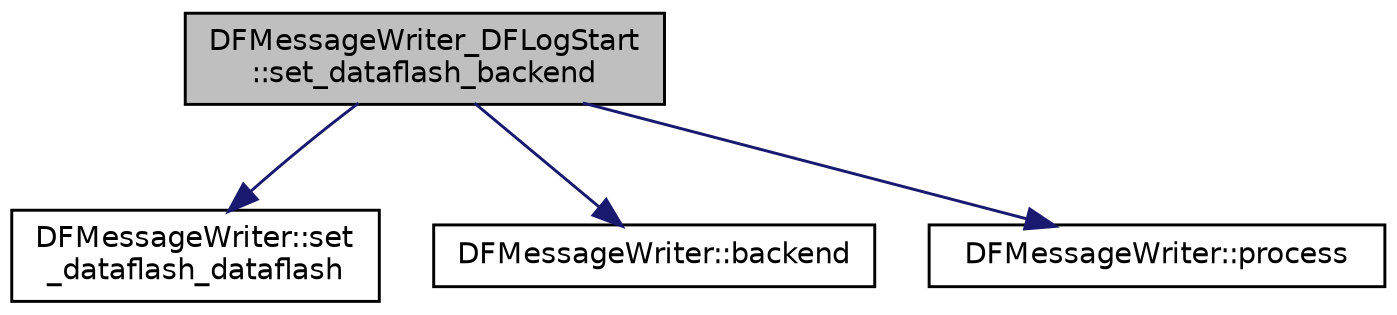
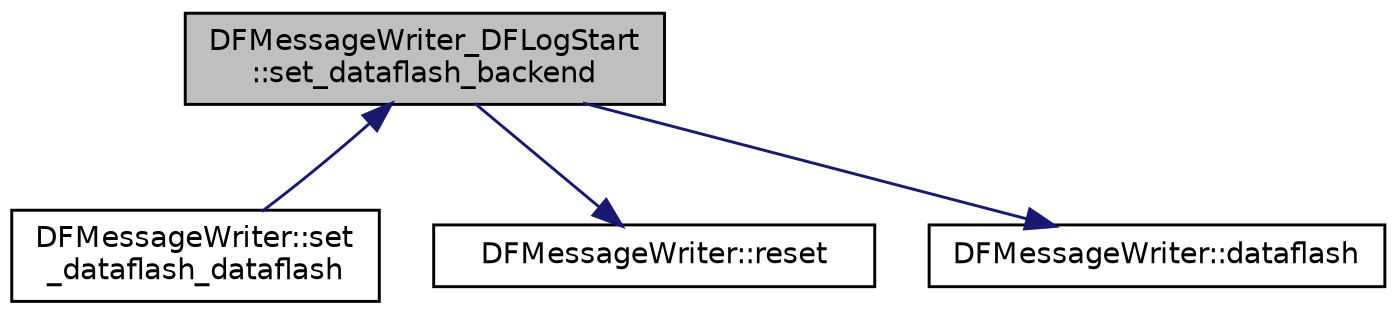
edge "DFMessageWriter_DFLogStart ::set_dataflash_backend" -> "DFMessageWriter::set _dataflash_dataflash": reversed
node "DFMessageWriter::backend": label "DFMessageWriter::backend" -> "DFMessageWriter::reset"
node "DFMessageWriter::process": label "DFMessageWriter::process" -> "DFMessageWriter::dataflash"
